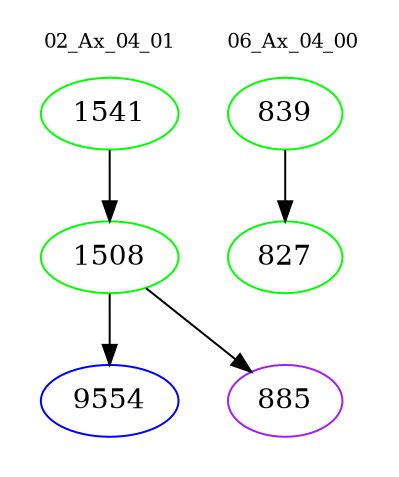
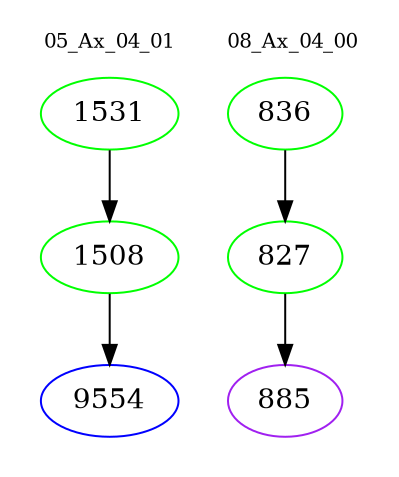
cluster "02_Ax_04_01": label "02_Ax_04_01" -> "05_Ax_04_01"
cluster "06_Ax_04_00": label "06_Ax_04_00" -> "08_Ax_04_00"
node "1541": label "1541" -> "1531"
node "839": label "839" -> "836"
edge "1508" -> "885": now "827" -> "885"
